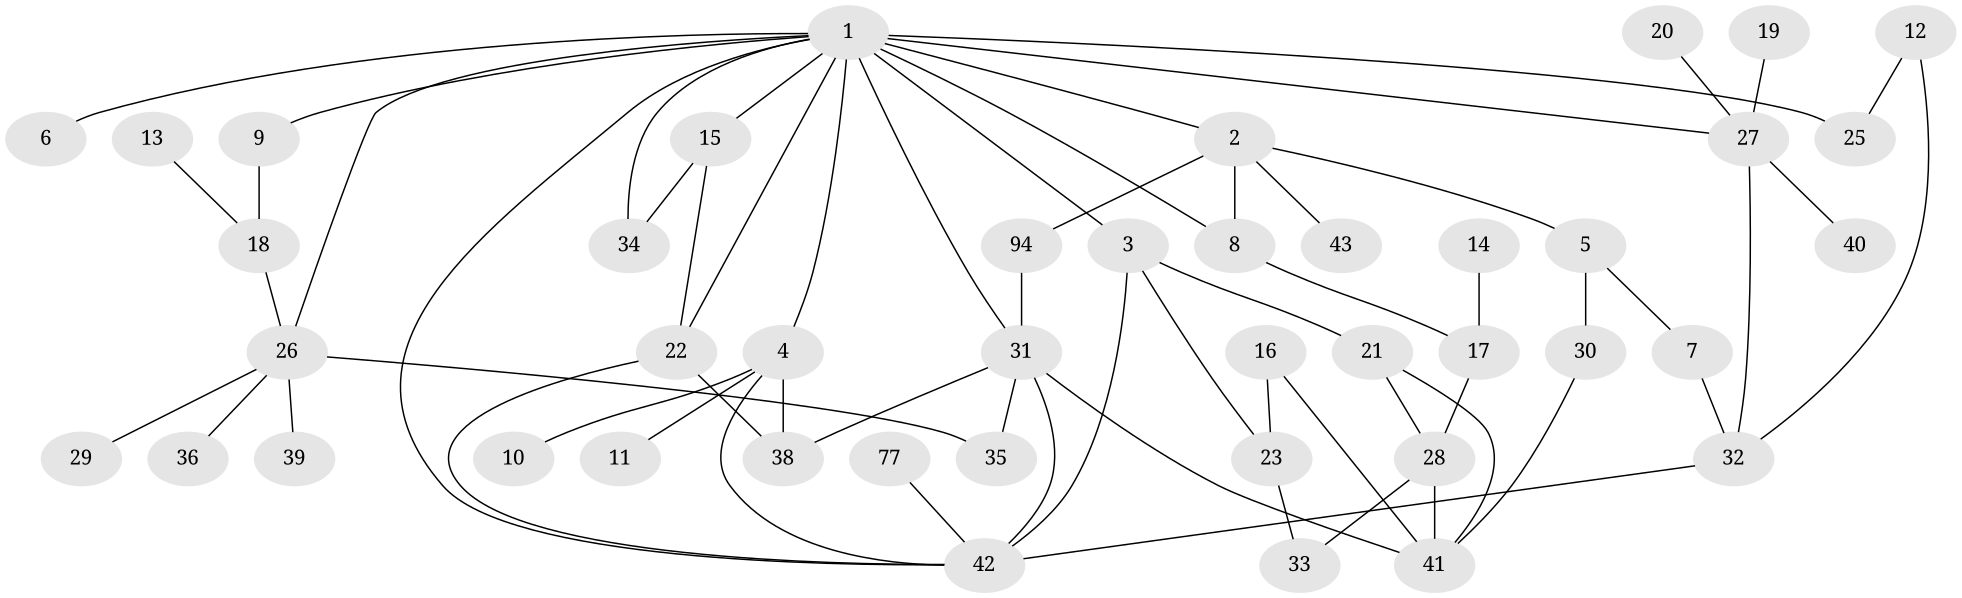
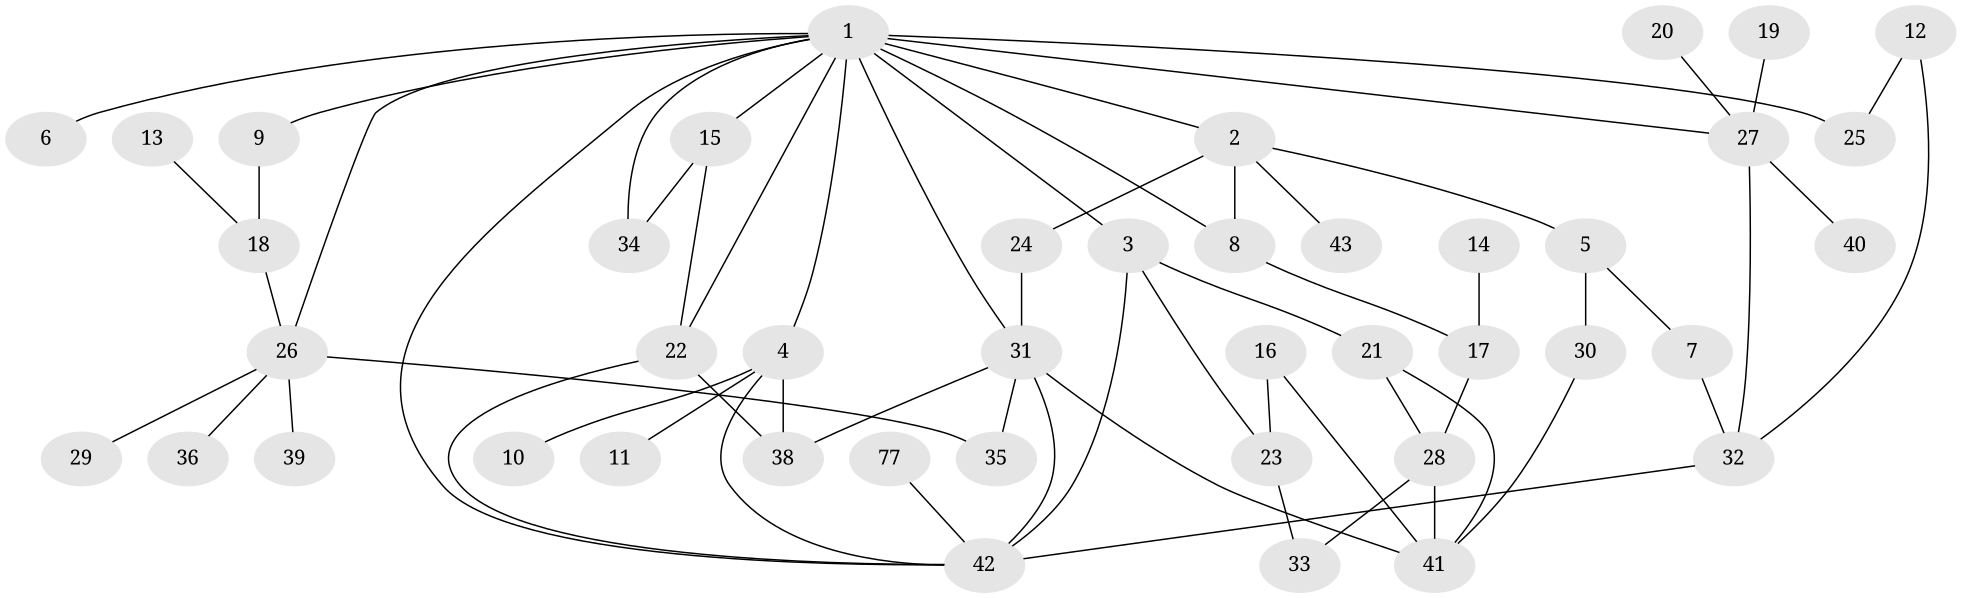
node "94": label "94" -> "24"
